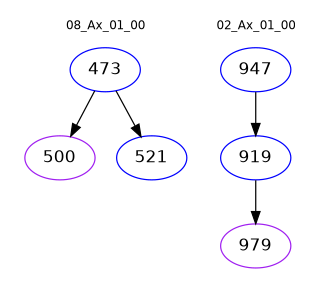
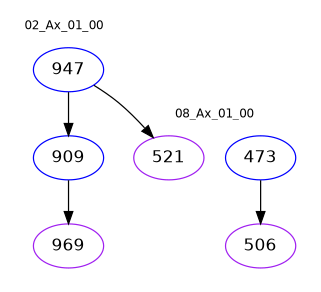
edge "473" -> "521": now "947" -> "521"
node "500": label "500" -> "506"
node "521": color blue -> purple
node "919": label "919" -> "909"
node "979": label "979" -> "969"
